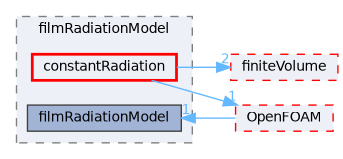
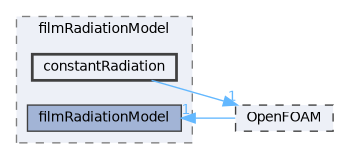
node "constantRadiation": color red -> grey25
node "finiteVolume": removed
node "OpenFOAM": color red -> grey25
